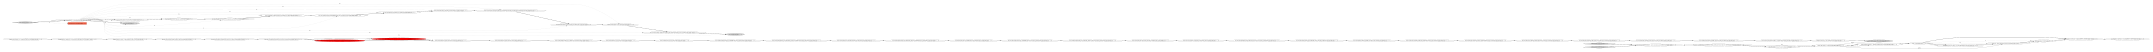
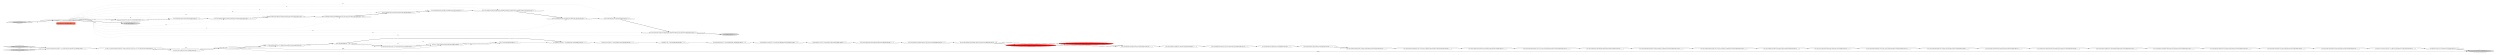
node "SinkPlanNode sink = or.getNode(SINK)@@@15@@@['1', '1', '0']": added
